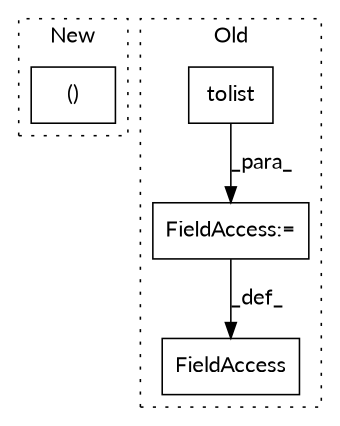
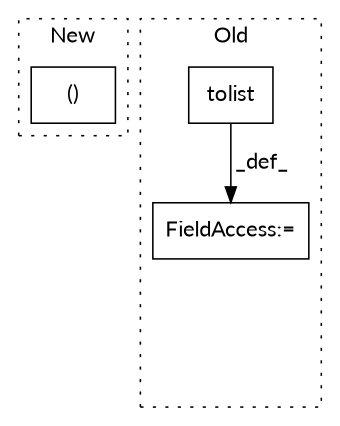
edge "tolist" -> "FieldAccess:=": label "_para_" -> "_def_"
node "FieldAccess": removed
